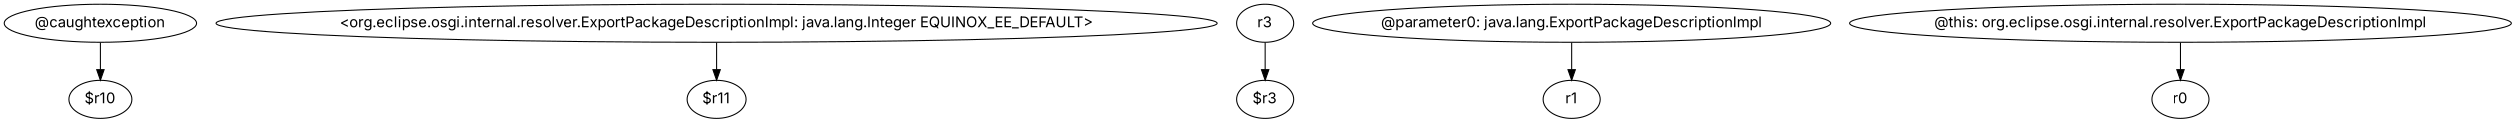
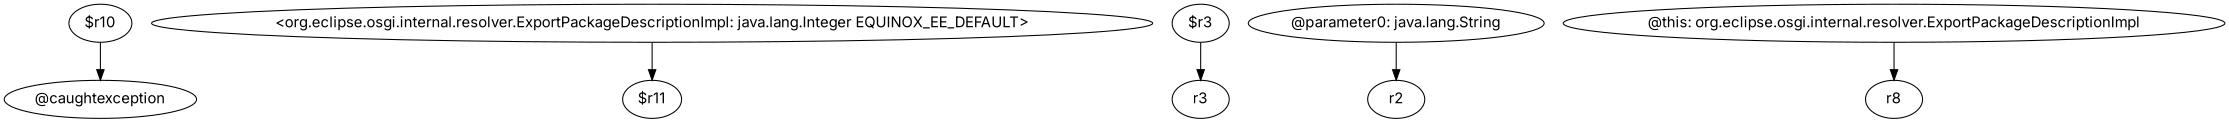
node "@parameter0: java.lang.ExportPackageDescriptionImpl": label "@parameter0: java.lang.ExportPackageDescriptionImpl" -> "@parameter0: java.lang.String"
edge "@caughtexception" -> "$r10": reversed
edge "r3" -> "$r3": reversed
node "r1": label "r1" -> "r2"
node "r0": label "r0" -> "r8"
